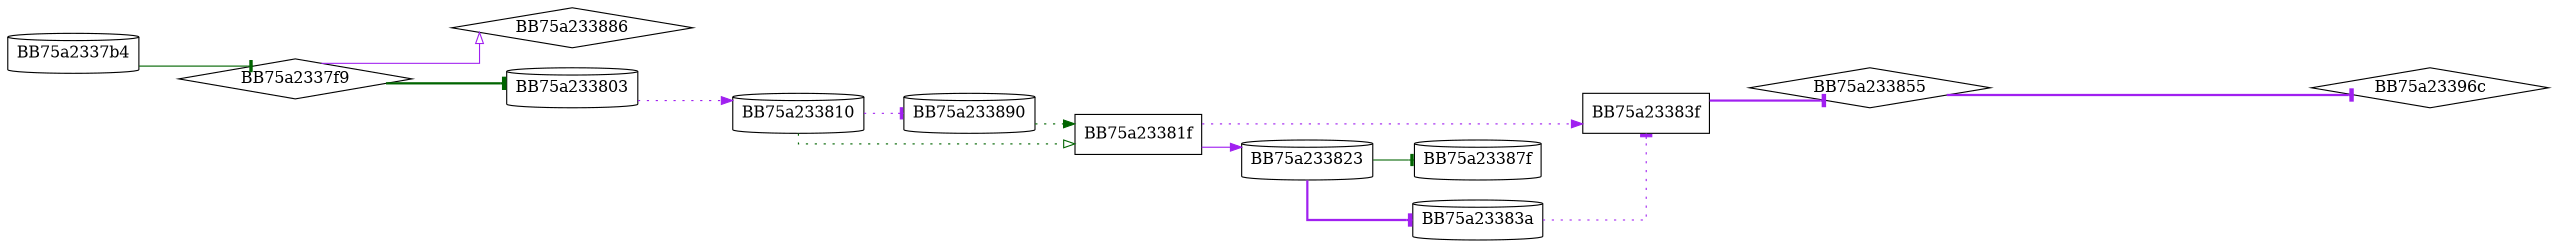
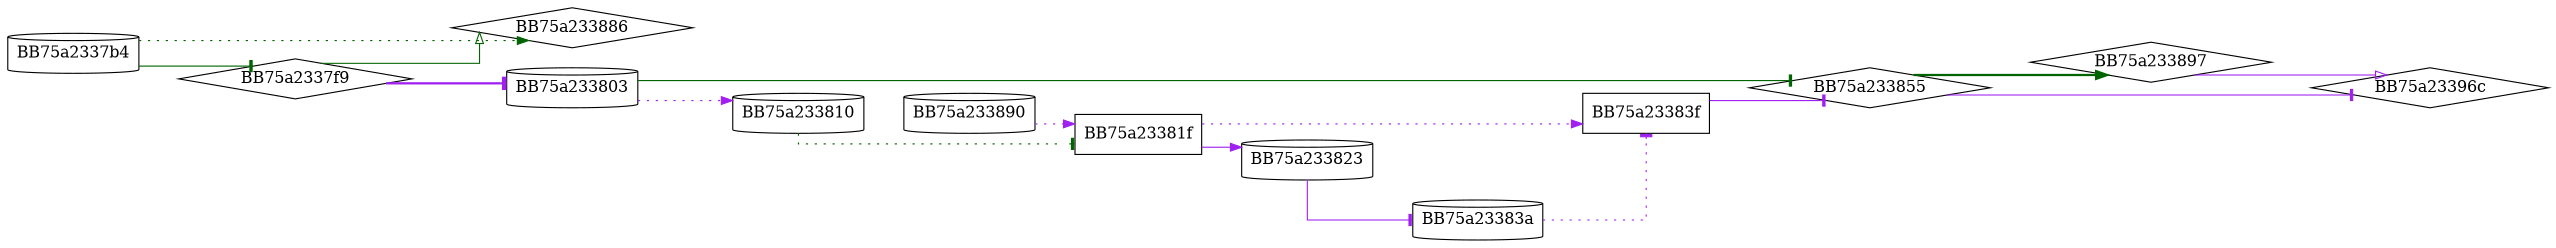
edge "BB75a2337b4" -> "BB75a233886": added
node "BB75a233897": added
edge "BB75a2337f9" -> "BB75a233886": color purple -> darkgreen
edge "BB75a233803" -> "BB75a233855": added
edge "BB75a2337f9" -> "BB75a233803": color darkgreen -> purple
edge "BB75a233855" -> "BB75a23396c": style bold -> solid
edge "BB75a23383f" -> "BB75a233855": style bold -> solid
edge "BB75a233810" -> "BB75a233890": removed
edge "BB75a233890" -> "BB75a23381f": color darkgreen -> purple
edge "BB75a233810" -> "BB75a23381f": arrowhead onormal -> tee
node "BB75a23387f": removed
edge "BB75a233823" -> "BB75a23383a": style bold -> solid
